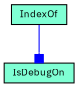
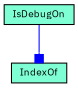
edge "IndexOf" -> "IsDebugOn": reversed
